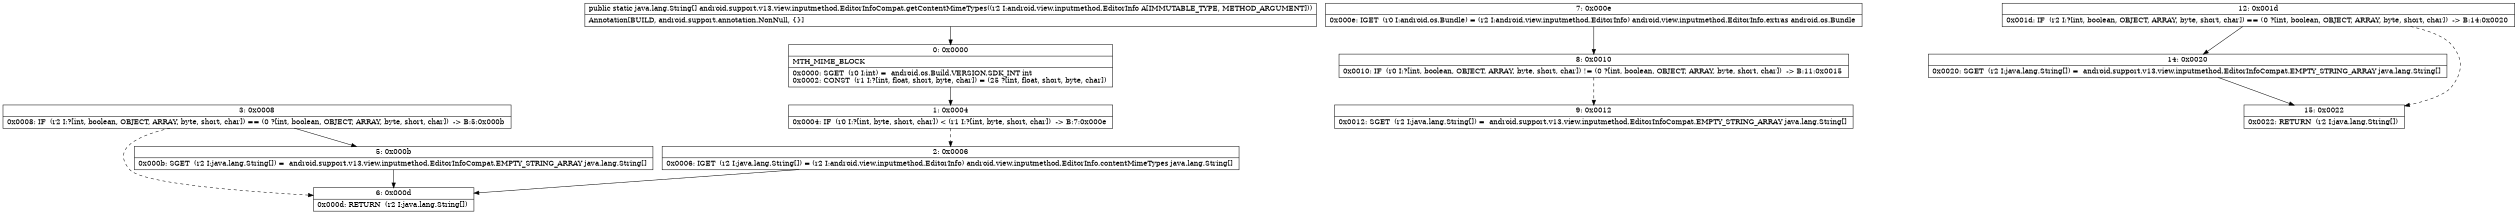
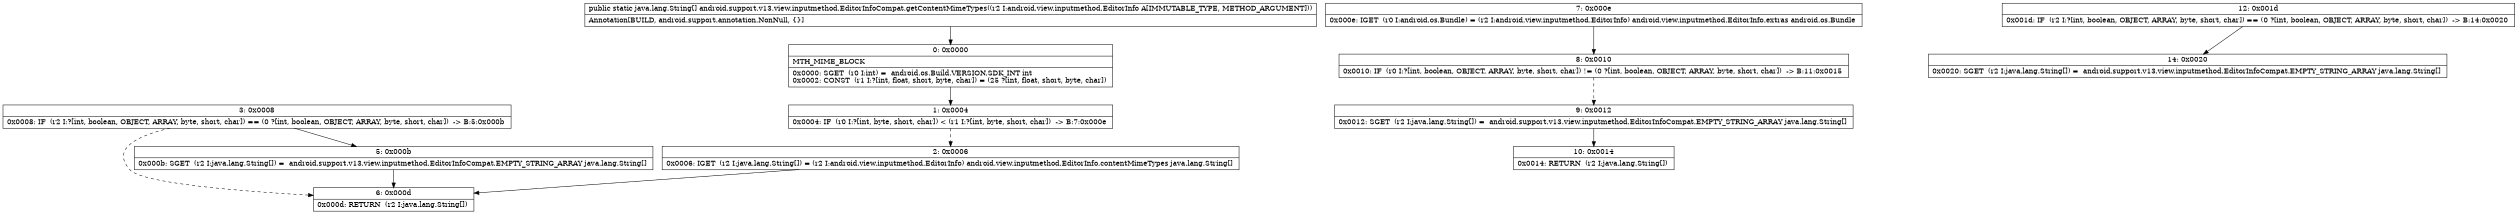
node "15: 0x0022": removed
node "10: 0x0014": added
